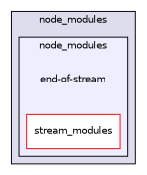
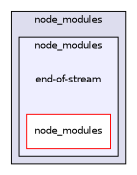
node "stream_modules": label "stream_modules" -> "node_modules"
